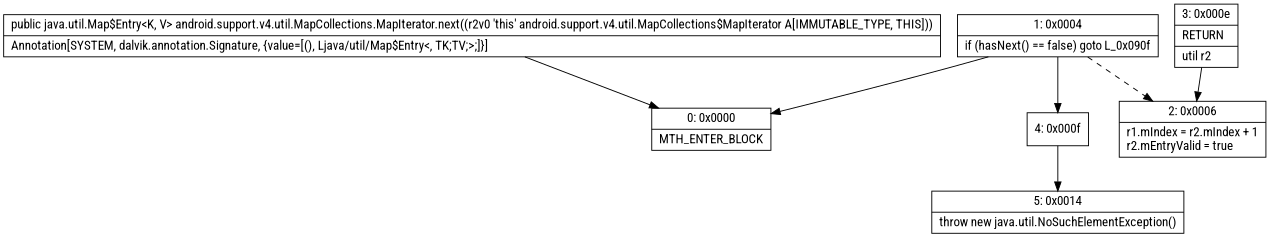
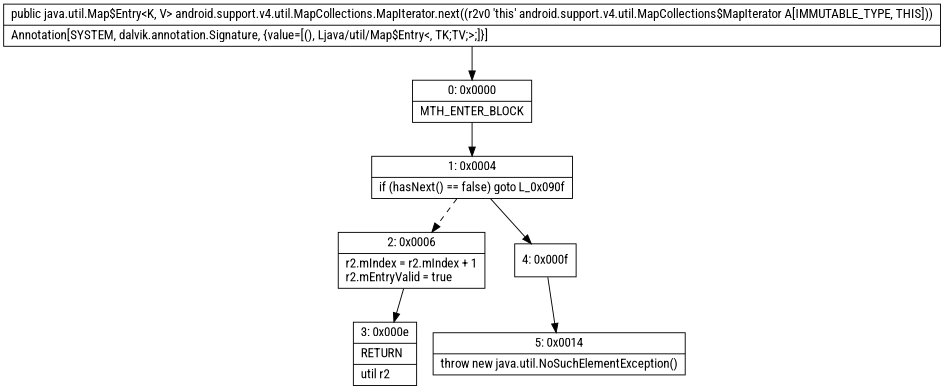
edge "3: 0x000e" -> "2: 0x0006": reversed
edge "1: 0x0004" -> "0: 0x0000": reversed
node "2: 0x0006": text "r1.mIndex = r2.mIndex + 1" -> "r2.mIndex = r2.mIndex + 1"
